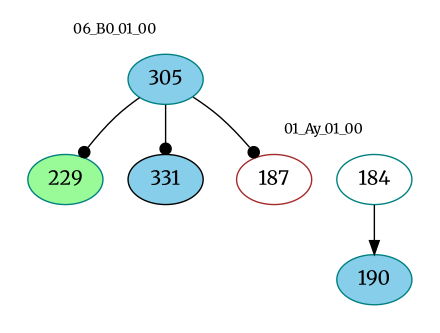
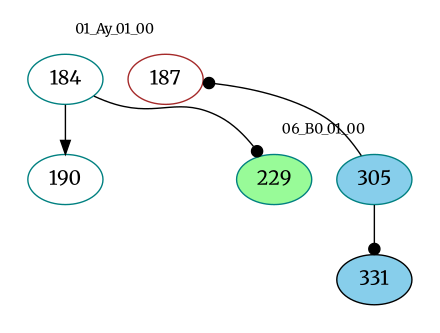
edge "305" -> "229": now "184" -> "229"
node "190": fillcolor skyblue -> white
